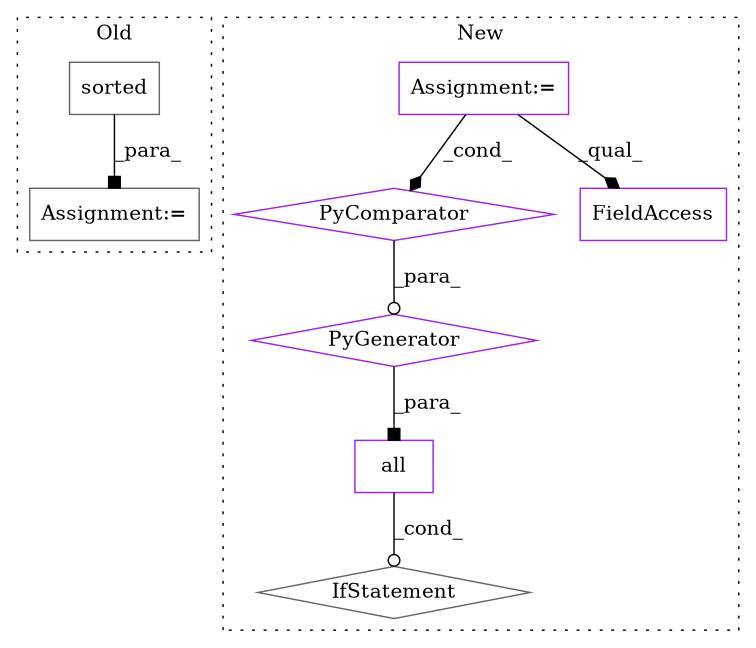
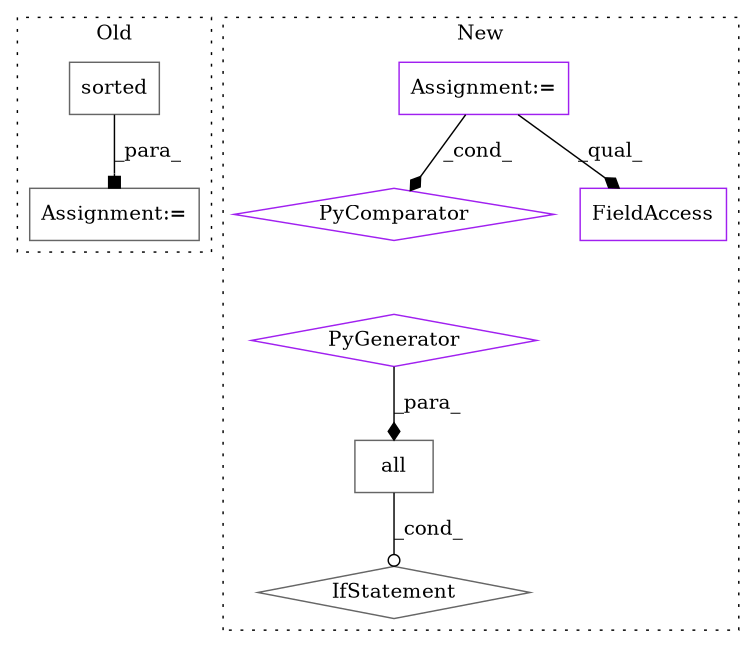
edge "PyComparator" -> "PyGenerator": removed, label "_para_"
edge "PyGenerator" -> "all": arrowhead box -> diamond
node "all": color purple -> gray40
